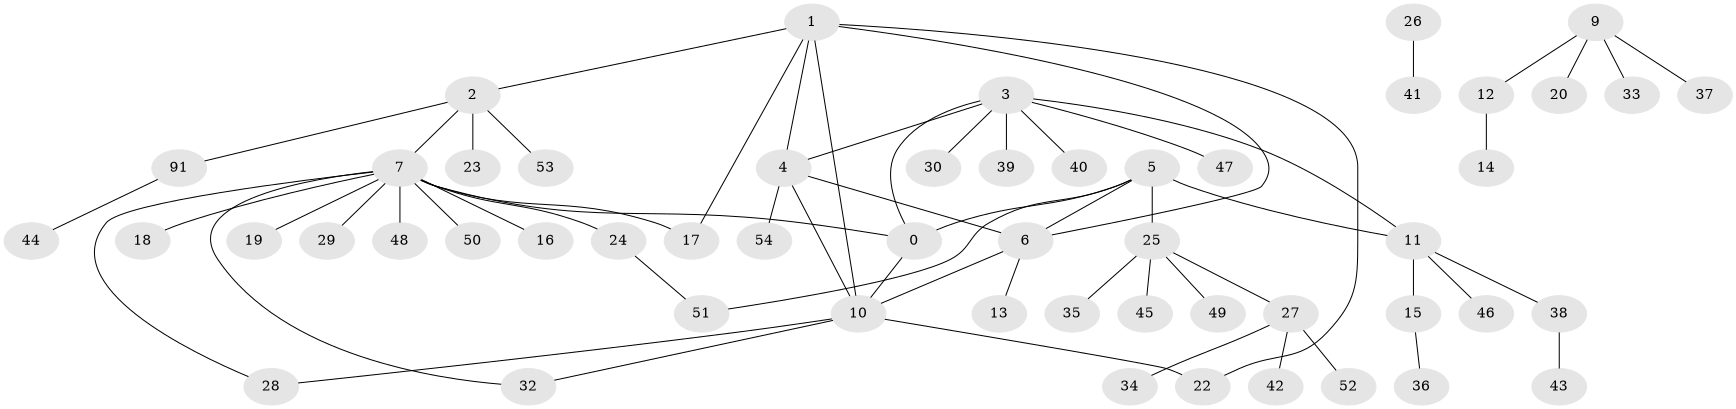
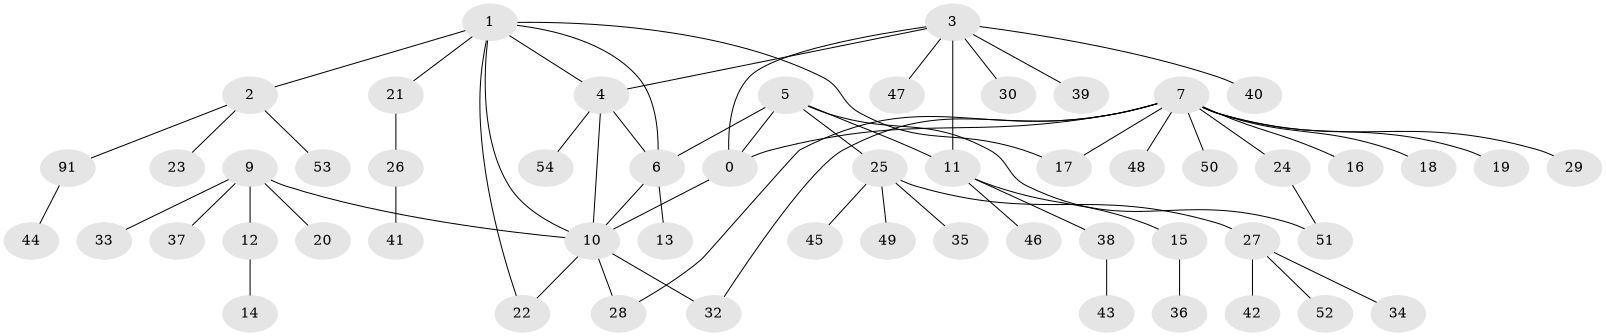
node "21": added
edge "2" -- "7": removed
edge "9" -- "10": added
